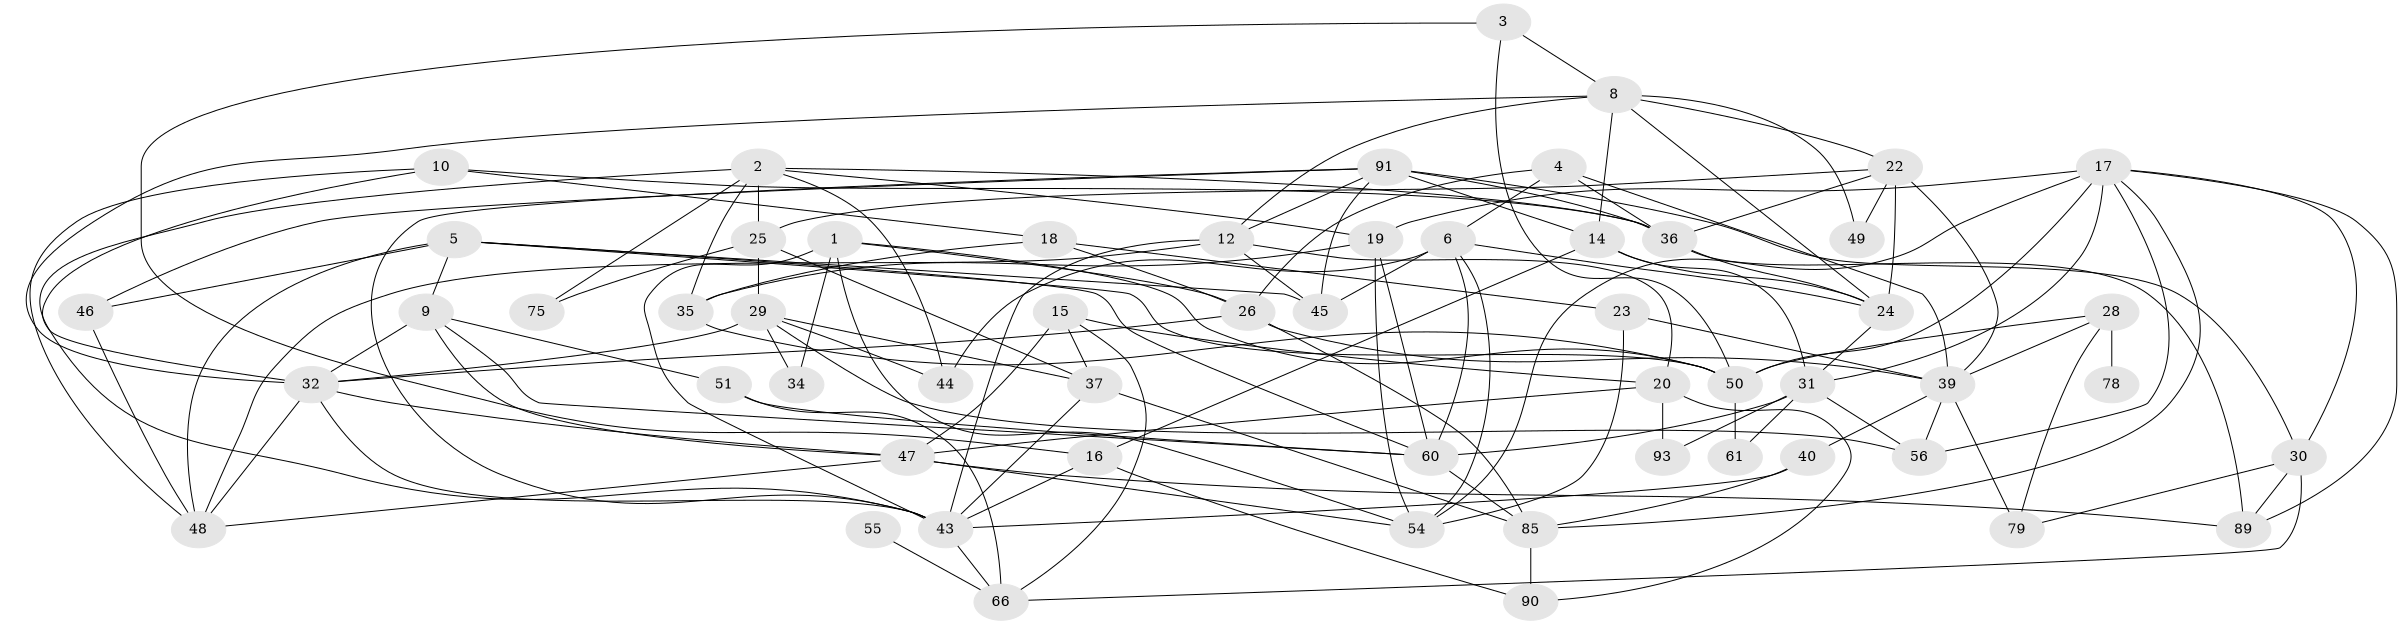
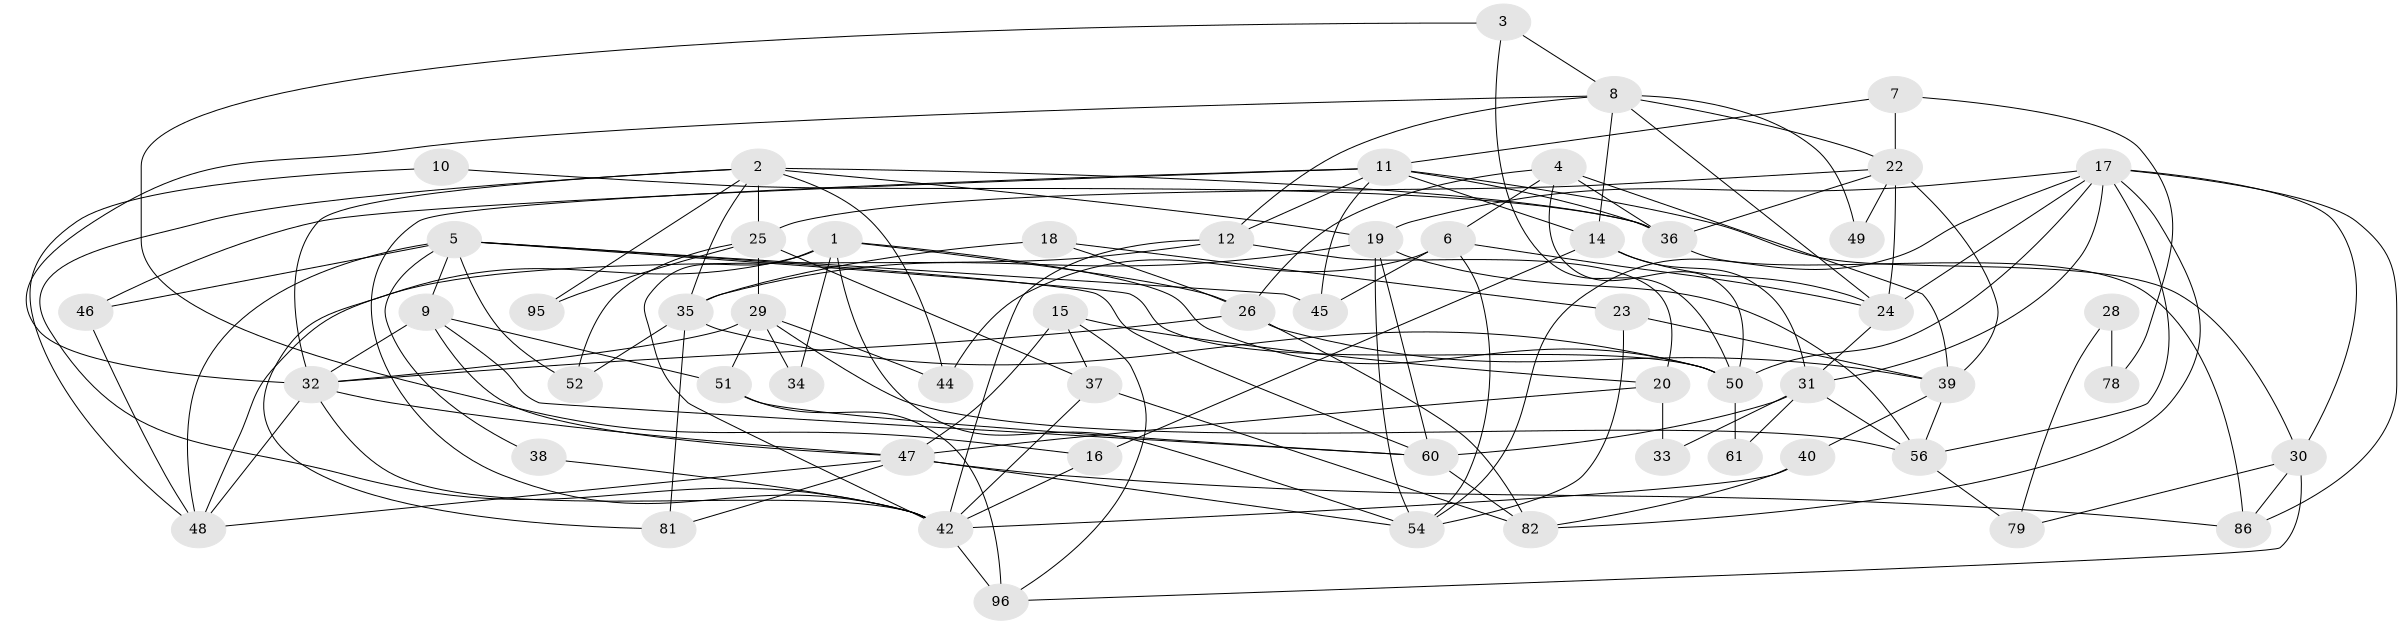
node "7": added
node "91": label "91" -> "11"
edge "10" -- "18": removed
edge "10" -- "32": now "2" -- "32"
edge "36" -- "24": now "17" -- "24"
edge "12" -- "45": removed
edge "19" -- "56": added
node "75": label "75" -> "95"
edge "28" -- "50": now "4" -- "50"
edge "6" -- "60": removed
edge "28" -- "39": removed
edge "29" -- "37": now "29" -- "51"
node "52": added
node "38": added
node "93": label "93" -> "33"
edge "39" -- "79": now "56" -- "79"
node "81": added
node "55": removed
node "43": label "43" -> "42"
node "85": label "85" -> "82"
node "89": label "89" -> "86"
node "66": label "66" -> "96"
node "90": removed
